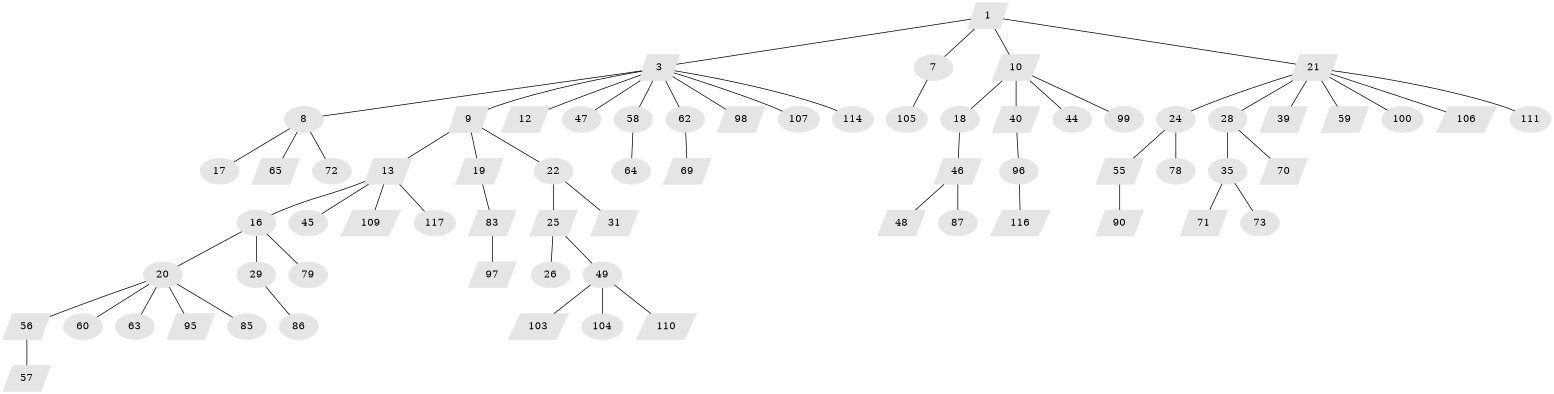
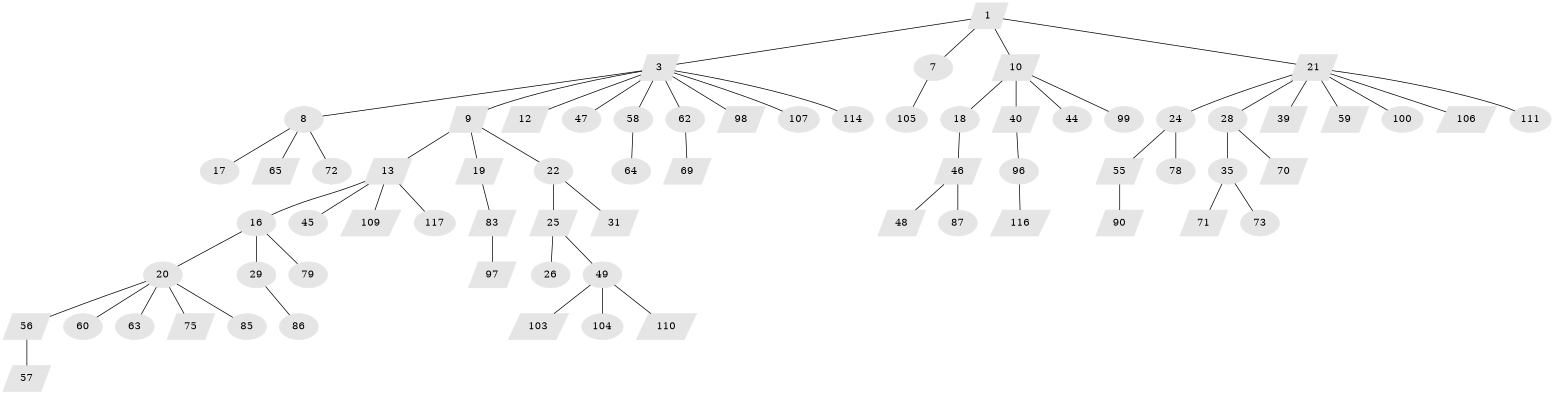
node "95": label "95" -> "75"
